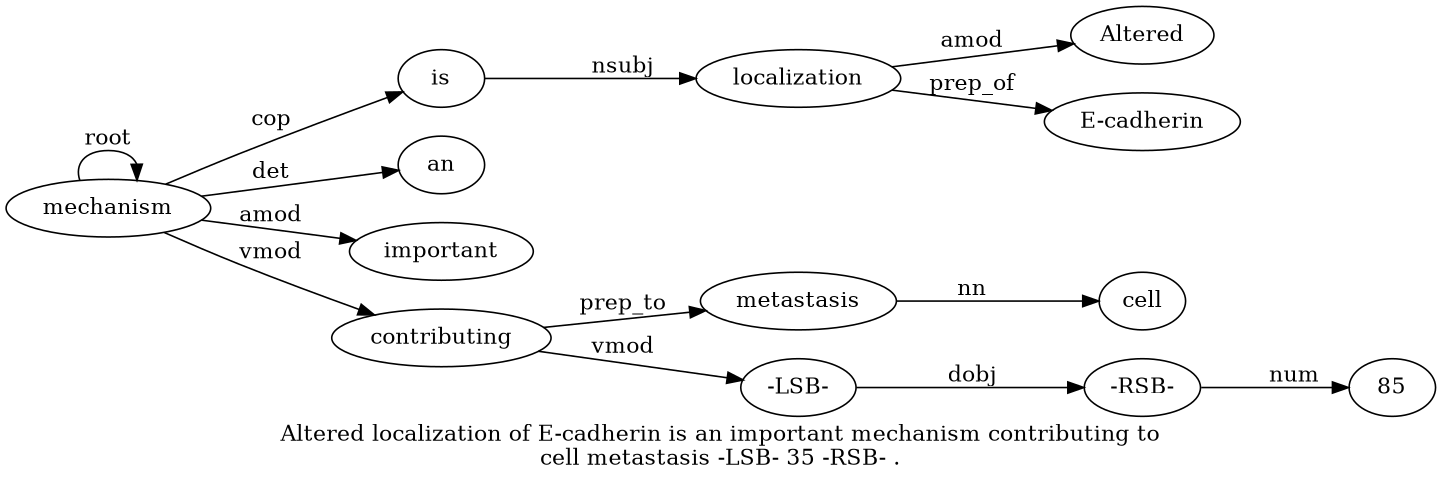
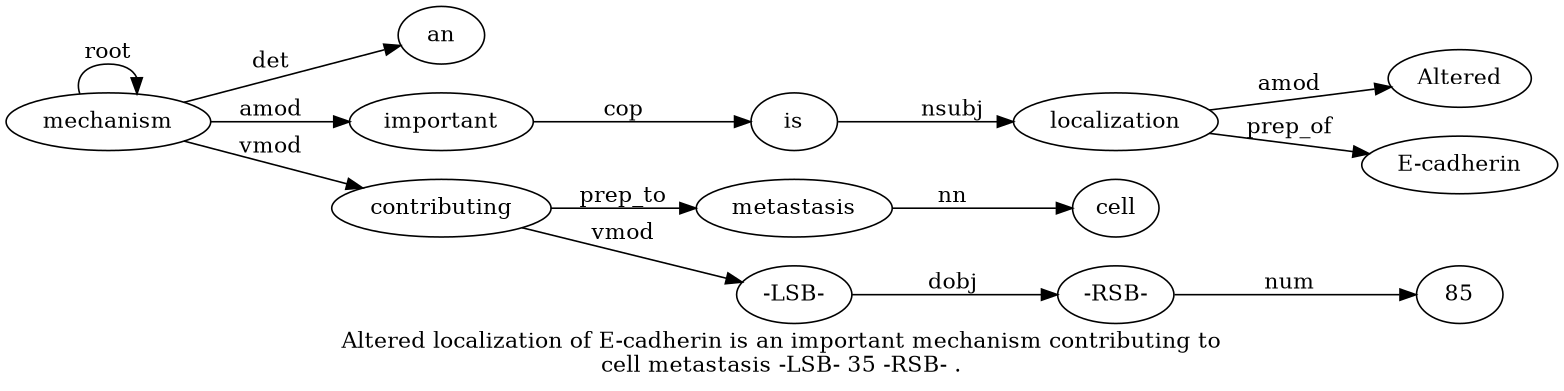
edge "mechanism" -> "is": now "important" -> "is"
